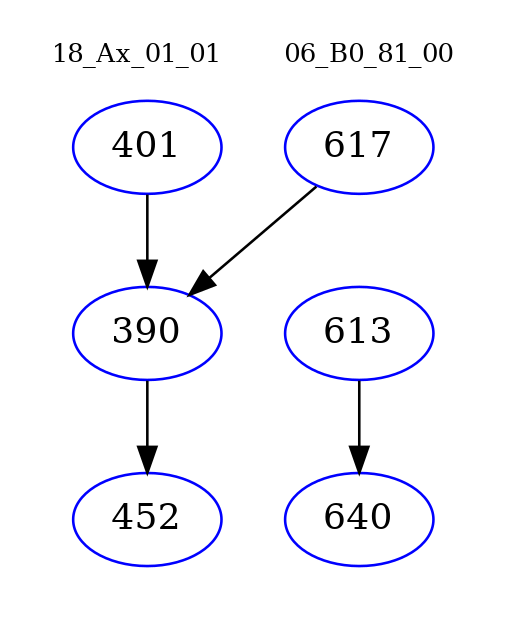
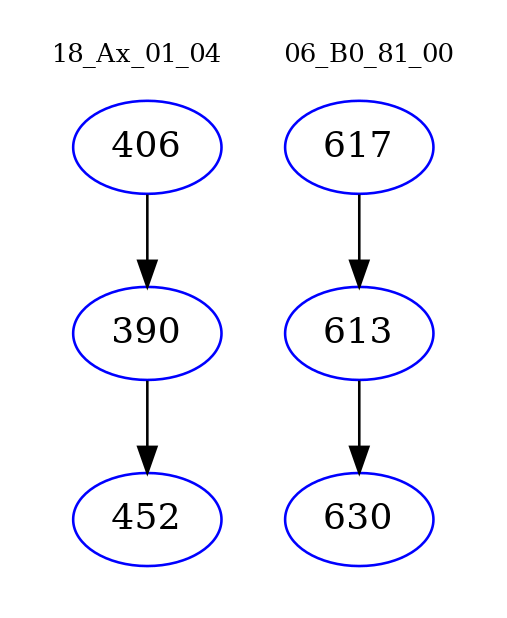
cluster "18_Ax_01_01": label "18_Ax_01_01" -> "18_Ax_01_04"
node "401": label "401" -> "406"
edge "617" -> "390": now "617" -> "613"
node "640": label "640" -> "630"
